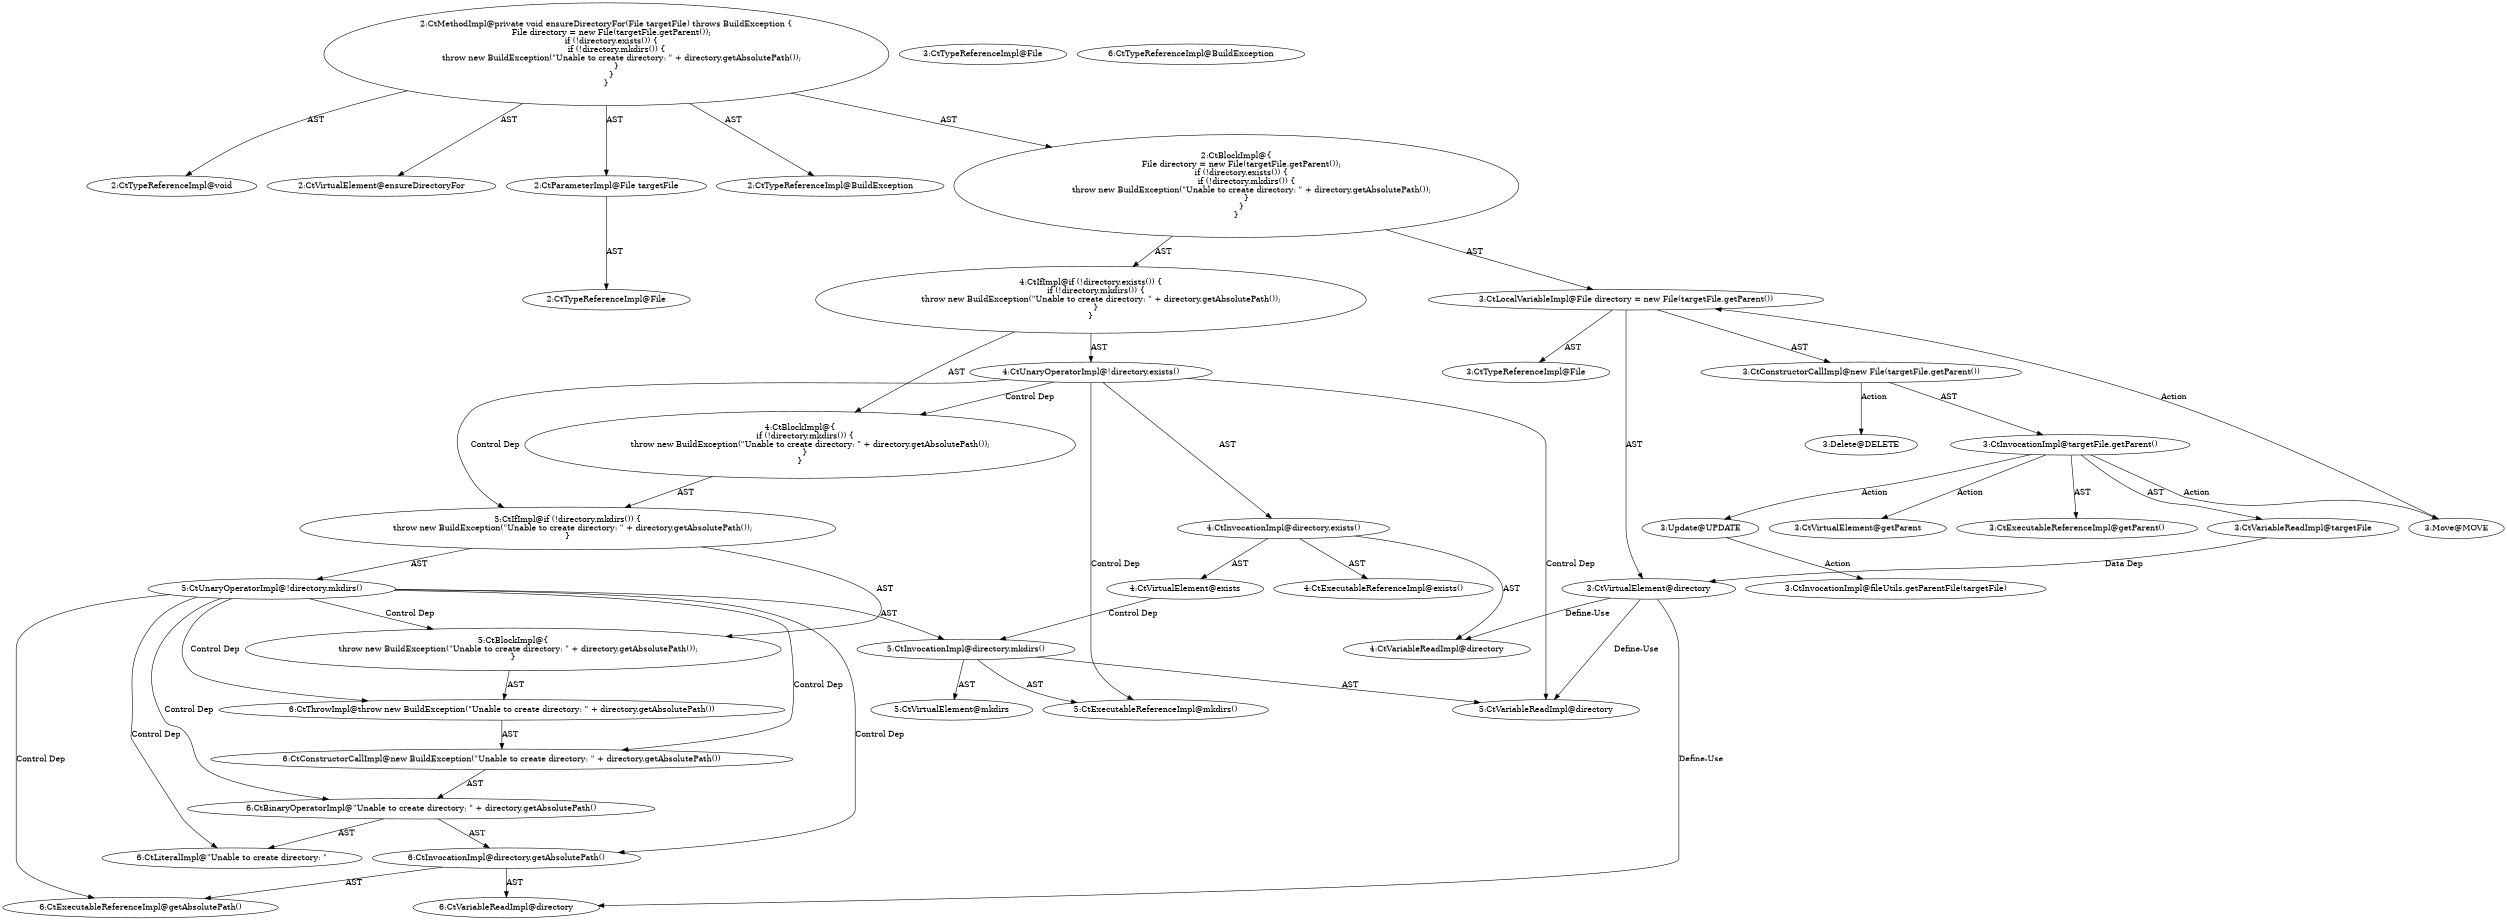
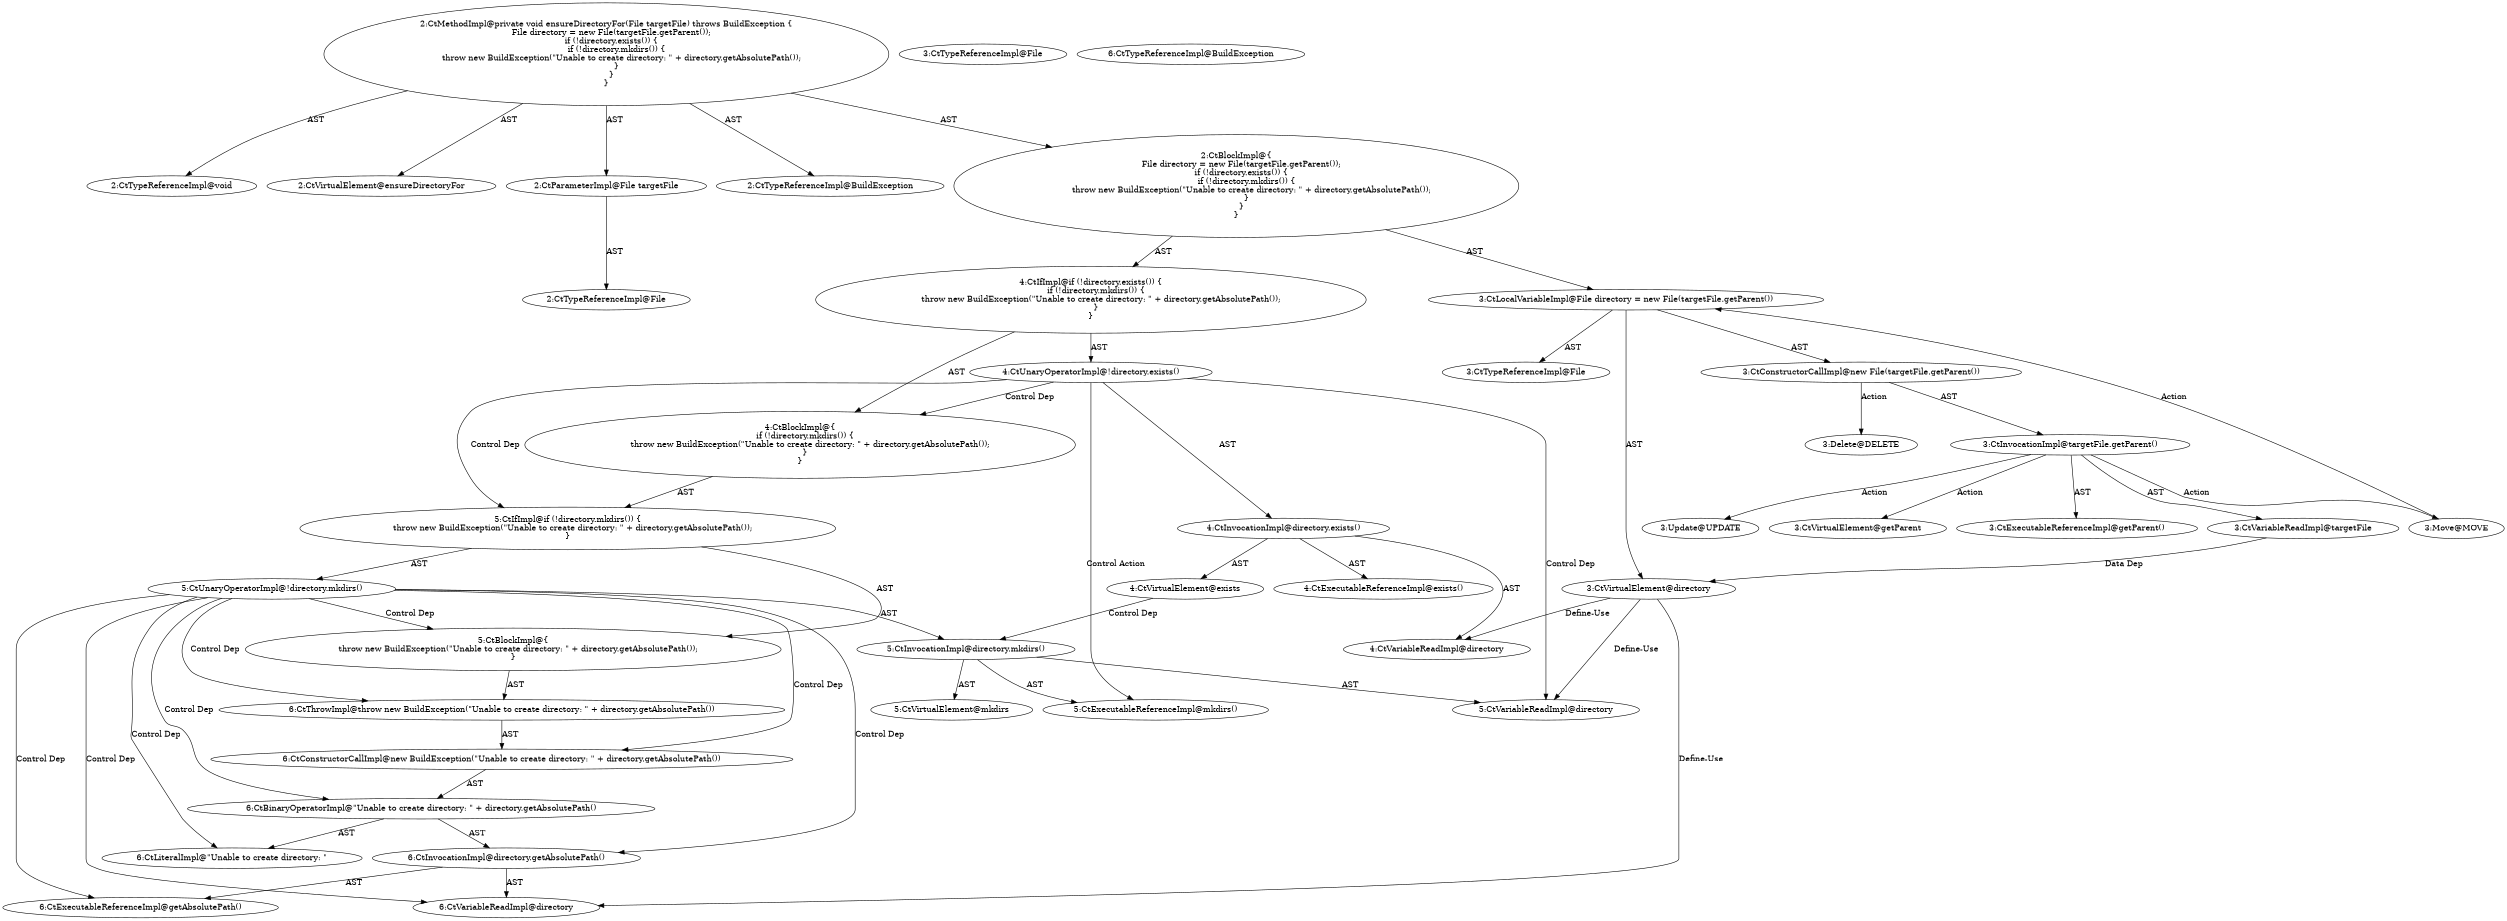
edge "4:CtUnaryOperatorImpl@!directory.exists()" -> "5:CtExecutableReferenceImpl@mkdirs()": label "Control Dep" -> "Control Action"
node "3:CtInvocationImpl@fileUtils.getParentFile(targetFile)": removed
edge "5:CtUnaryOperatorImpl@!directory.mkdirs()" -> "6:CtVariableReadImpl@directory": added, label "Control Dep"
